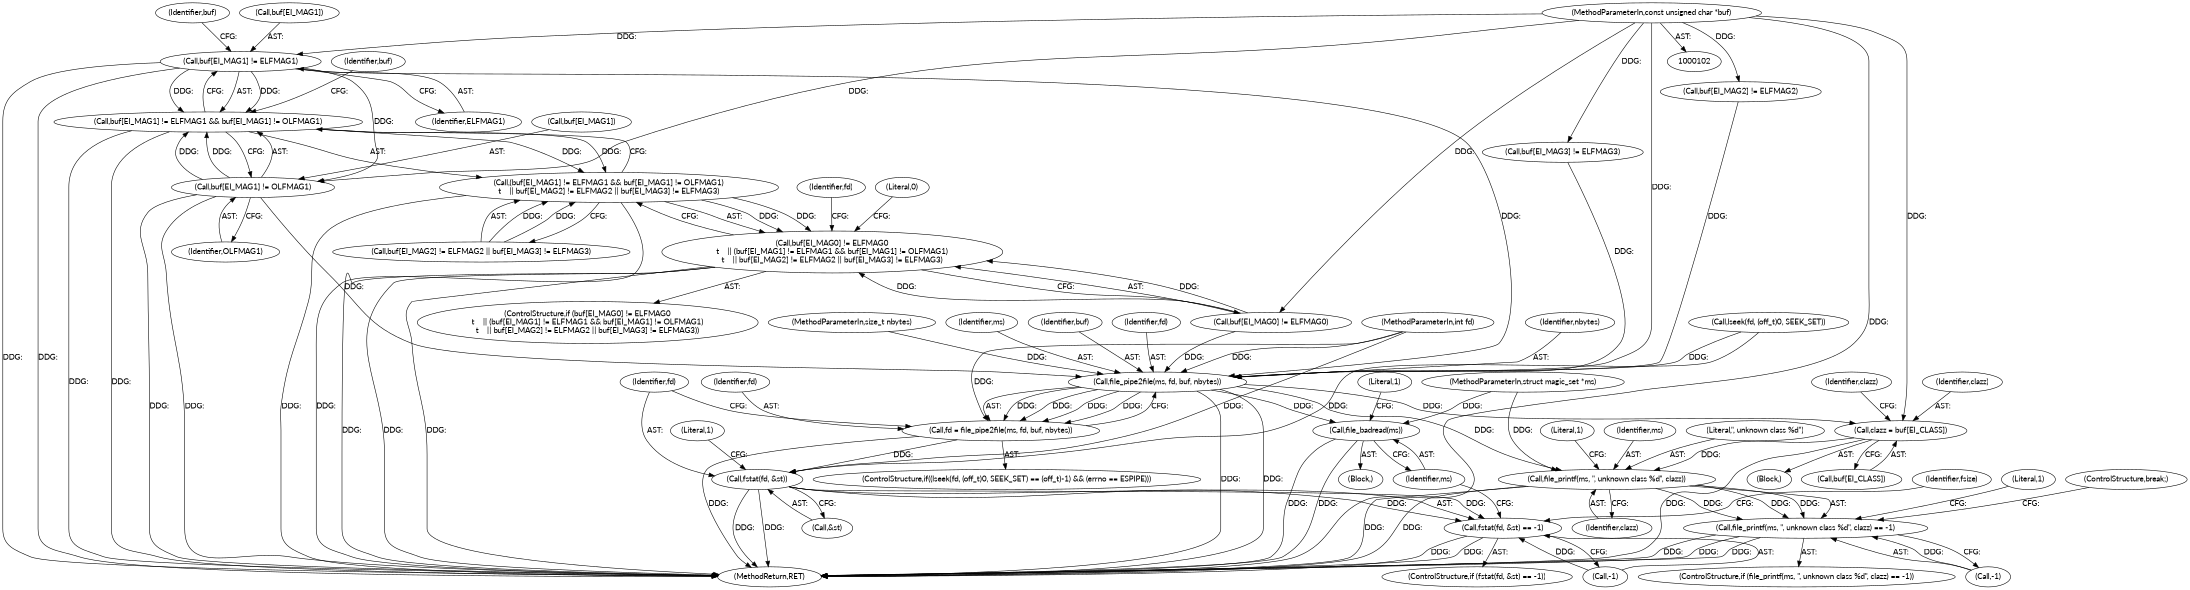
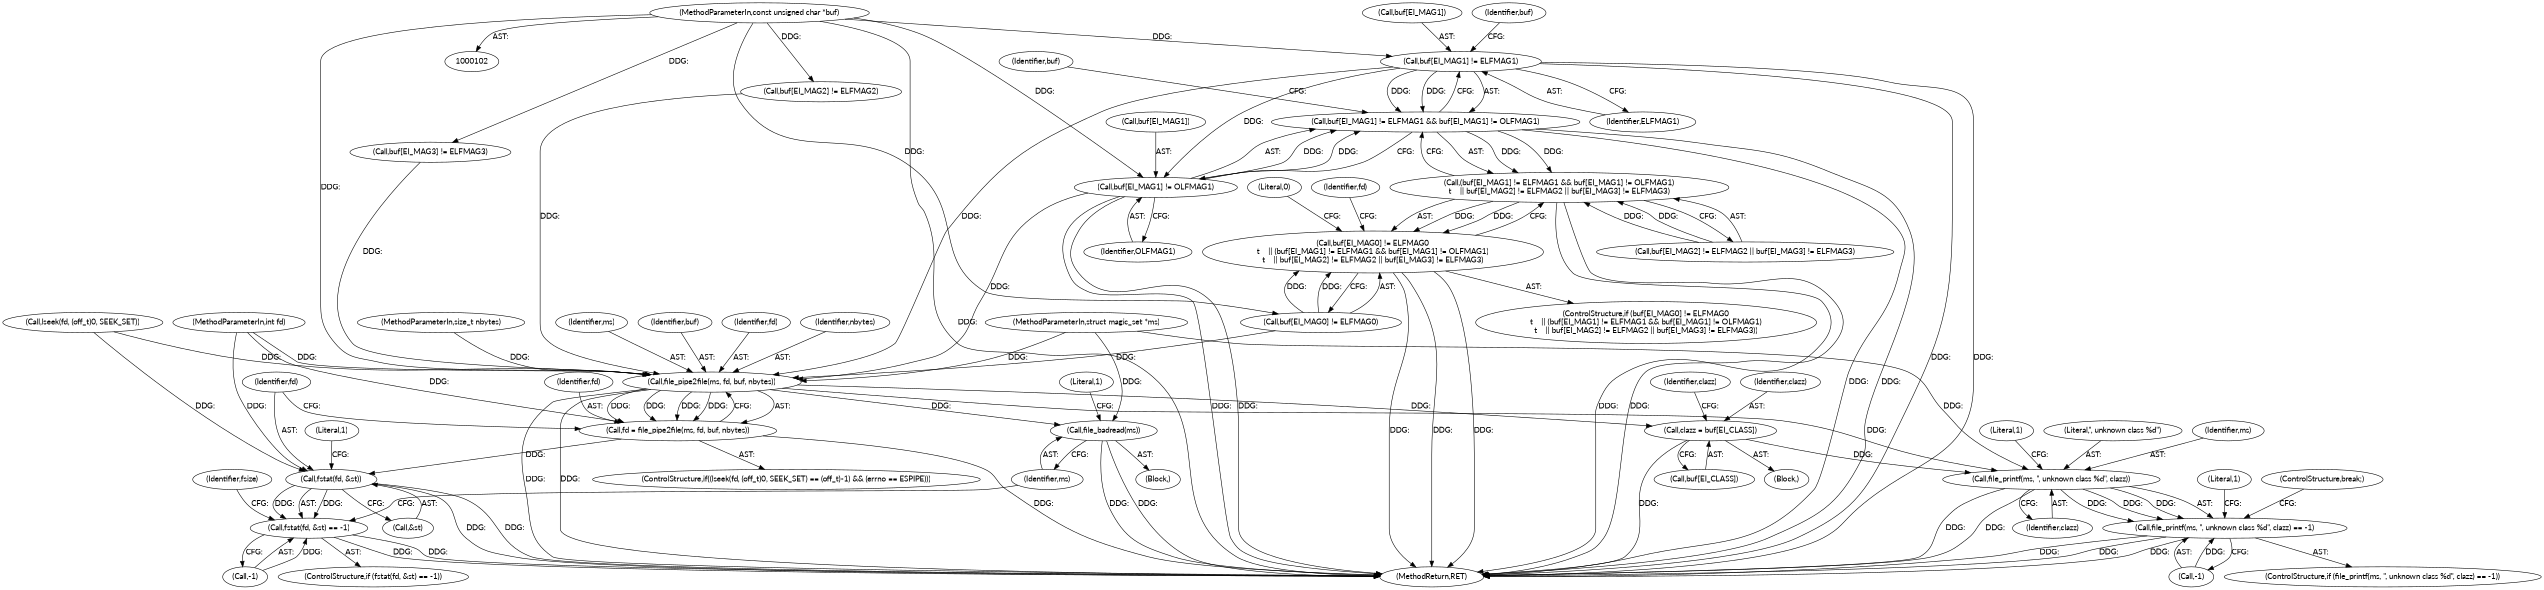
edge "(MethodParameterIn,const unsigned char *buf)" -> "(Call,clazz = buf[EI_CLASS])": removed, label "DDG:"
edge "(MethodParameterIn,struct magic_set *ms)" -> "(Call,file_pipe2file(ms, fd, buf, nbytes))": added, label "DDG:"
